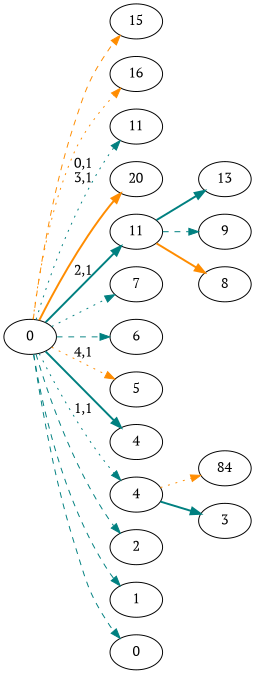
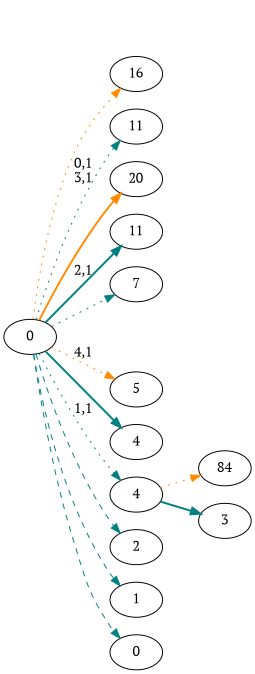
node "15": removed
node "13": removed
node "9": removed
node "8": removed
node "6": removed
